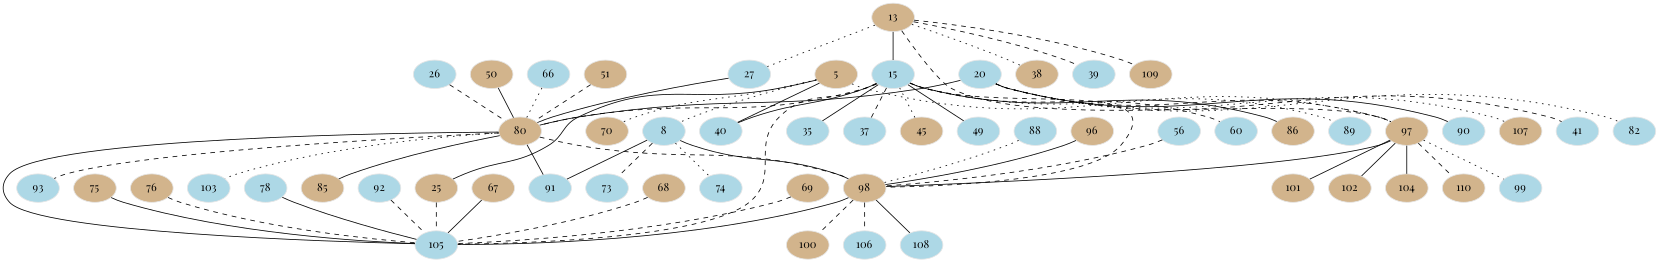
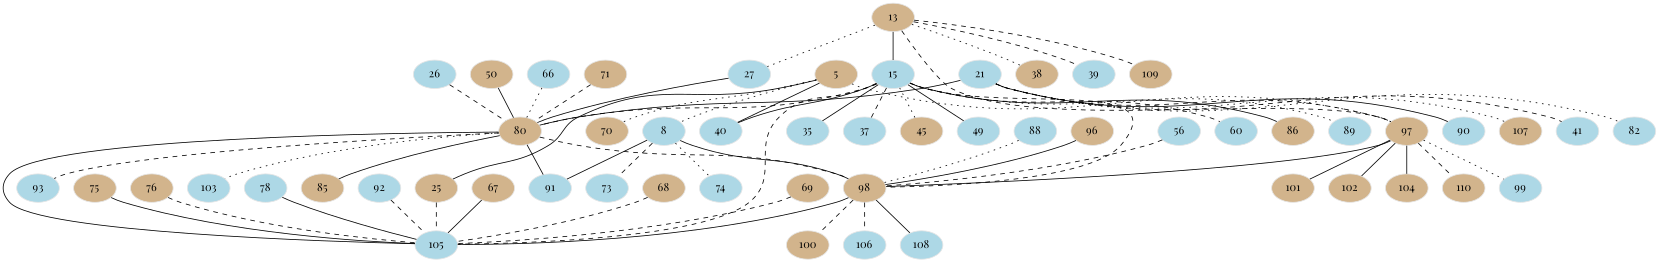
node "51": label "51" -> "71"
node "20": label "20" -> "21"
